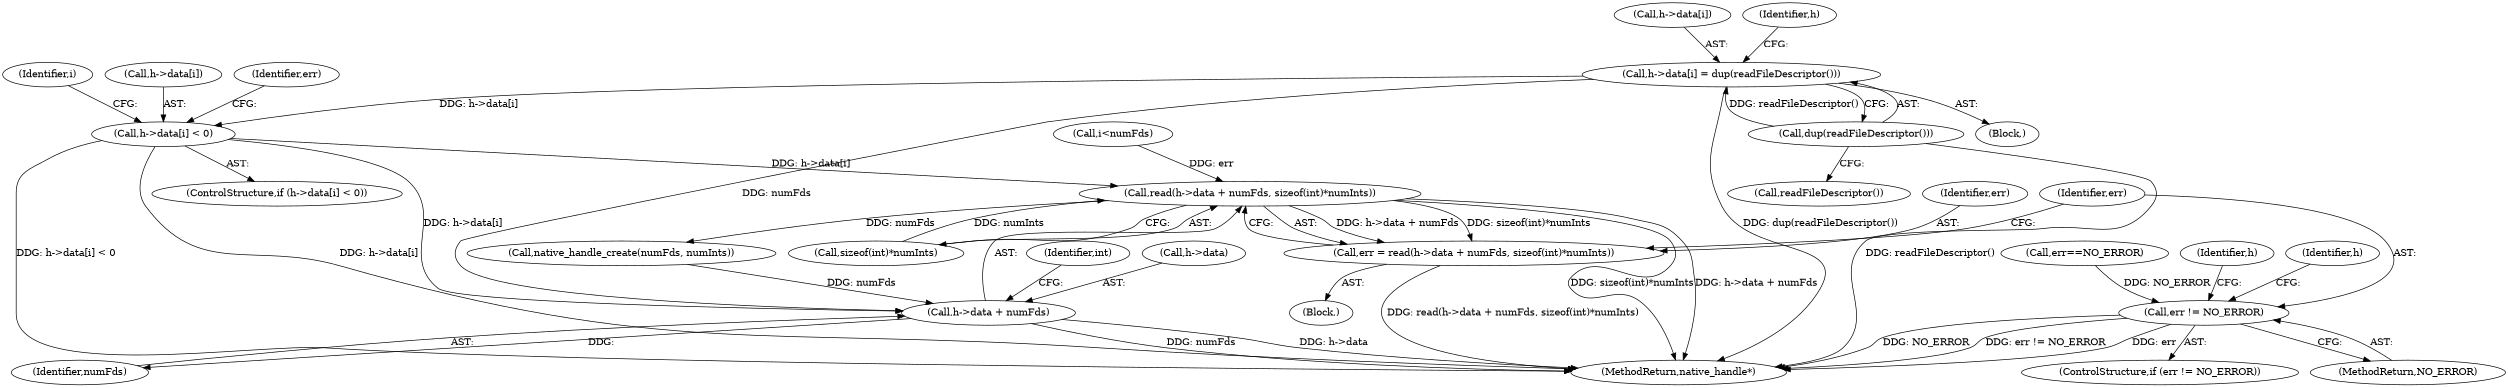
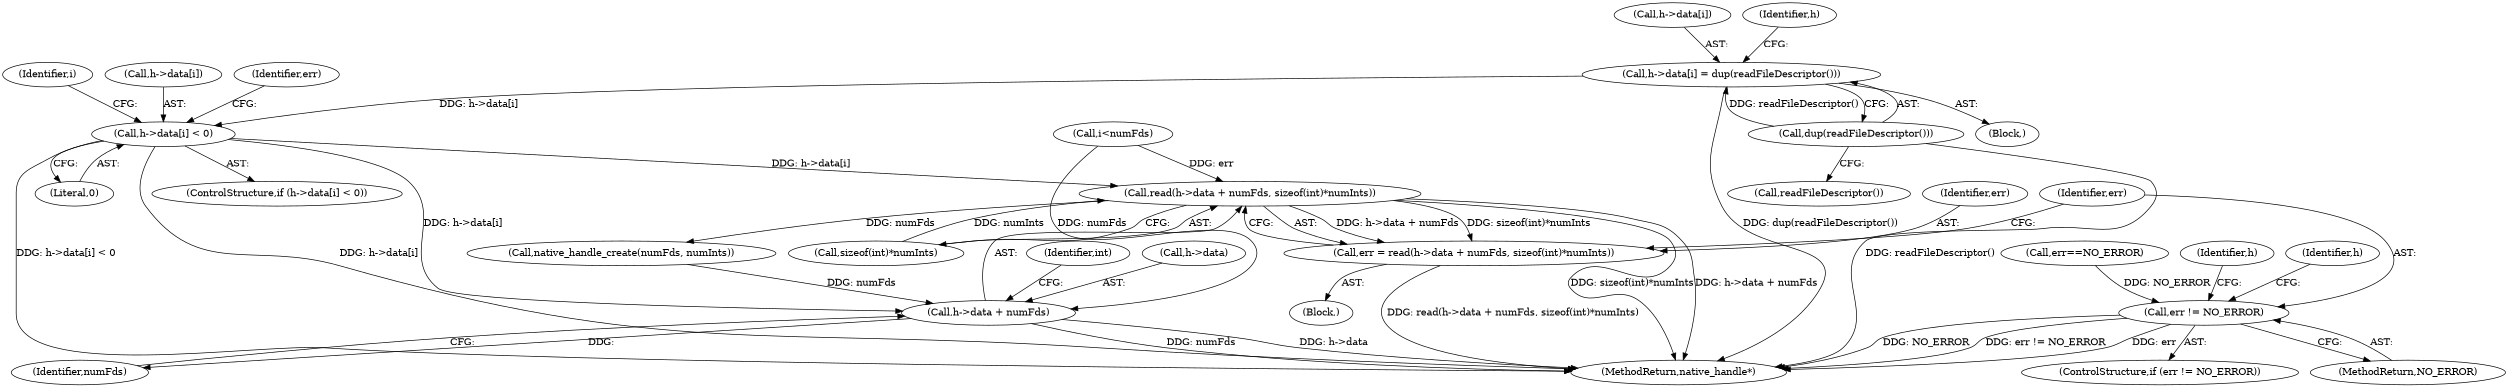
edge "(Call,h->data[i] = dup(readFileDescriptor()))" -> "(Call,h->data + numFds)": now "(Call,i<numFds)" -> "(Call,h->data + numFds)"
node "(Literal,0)": added
edge "(Identifier,numFds)" -> "(Call,h->data + numFds)": label "AST: " -> "CFG: "
